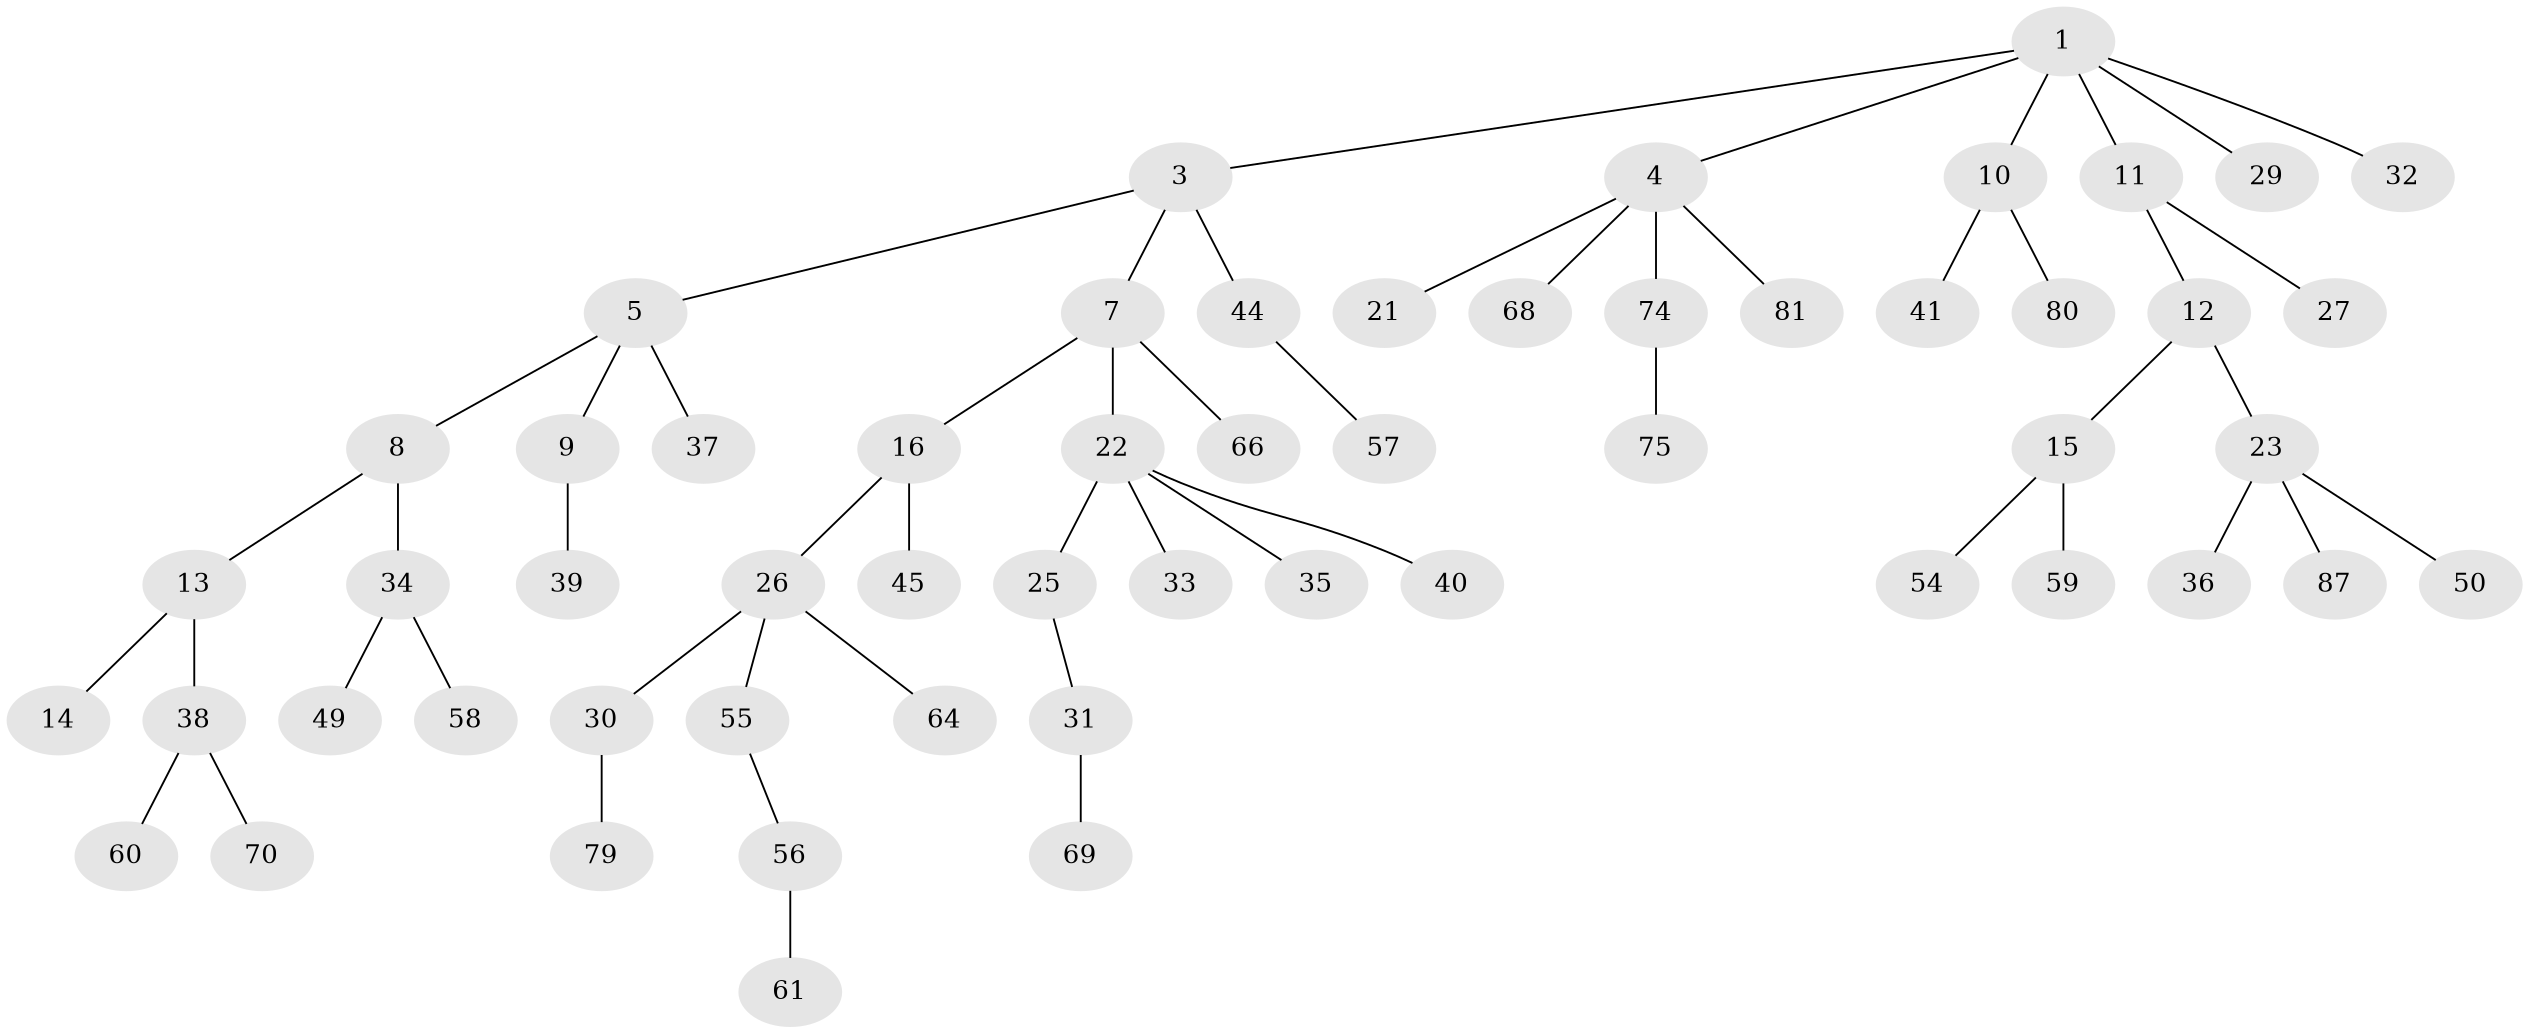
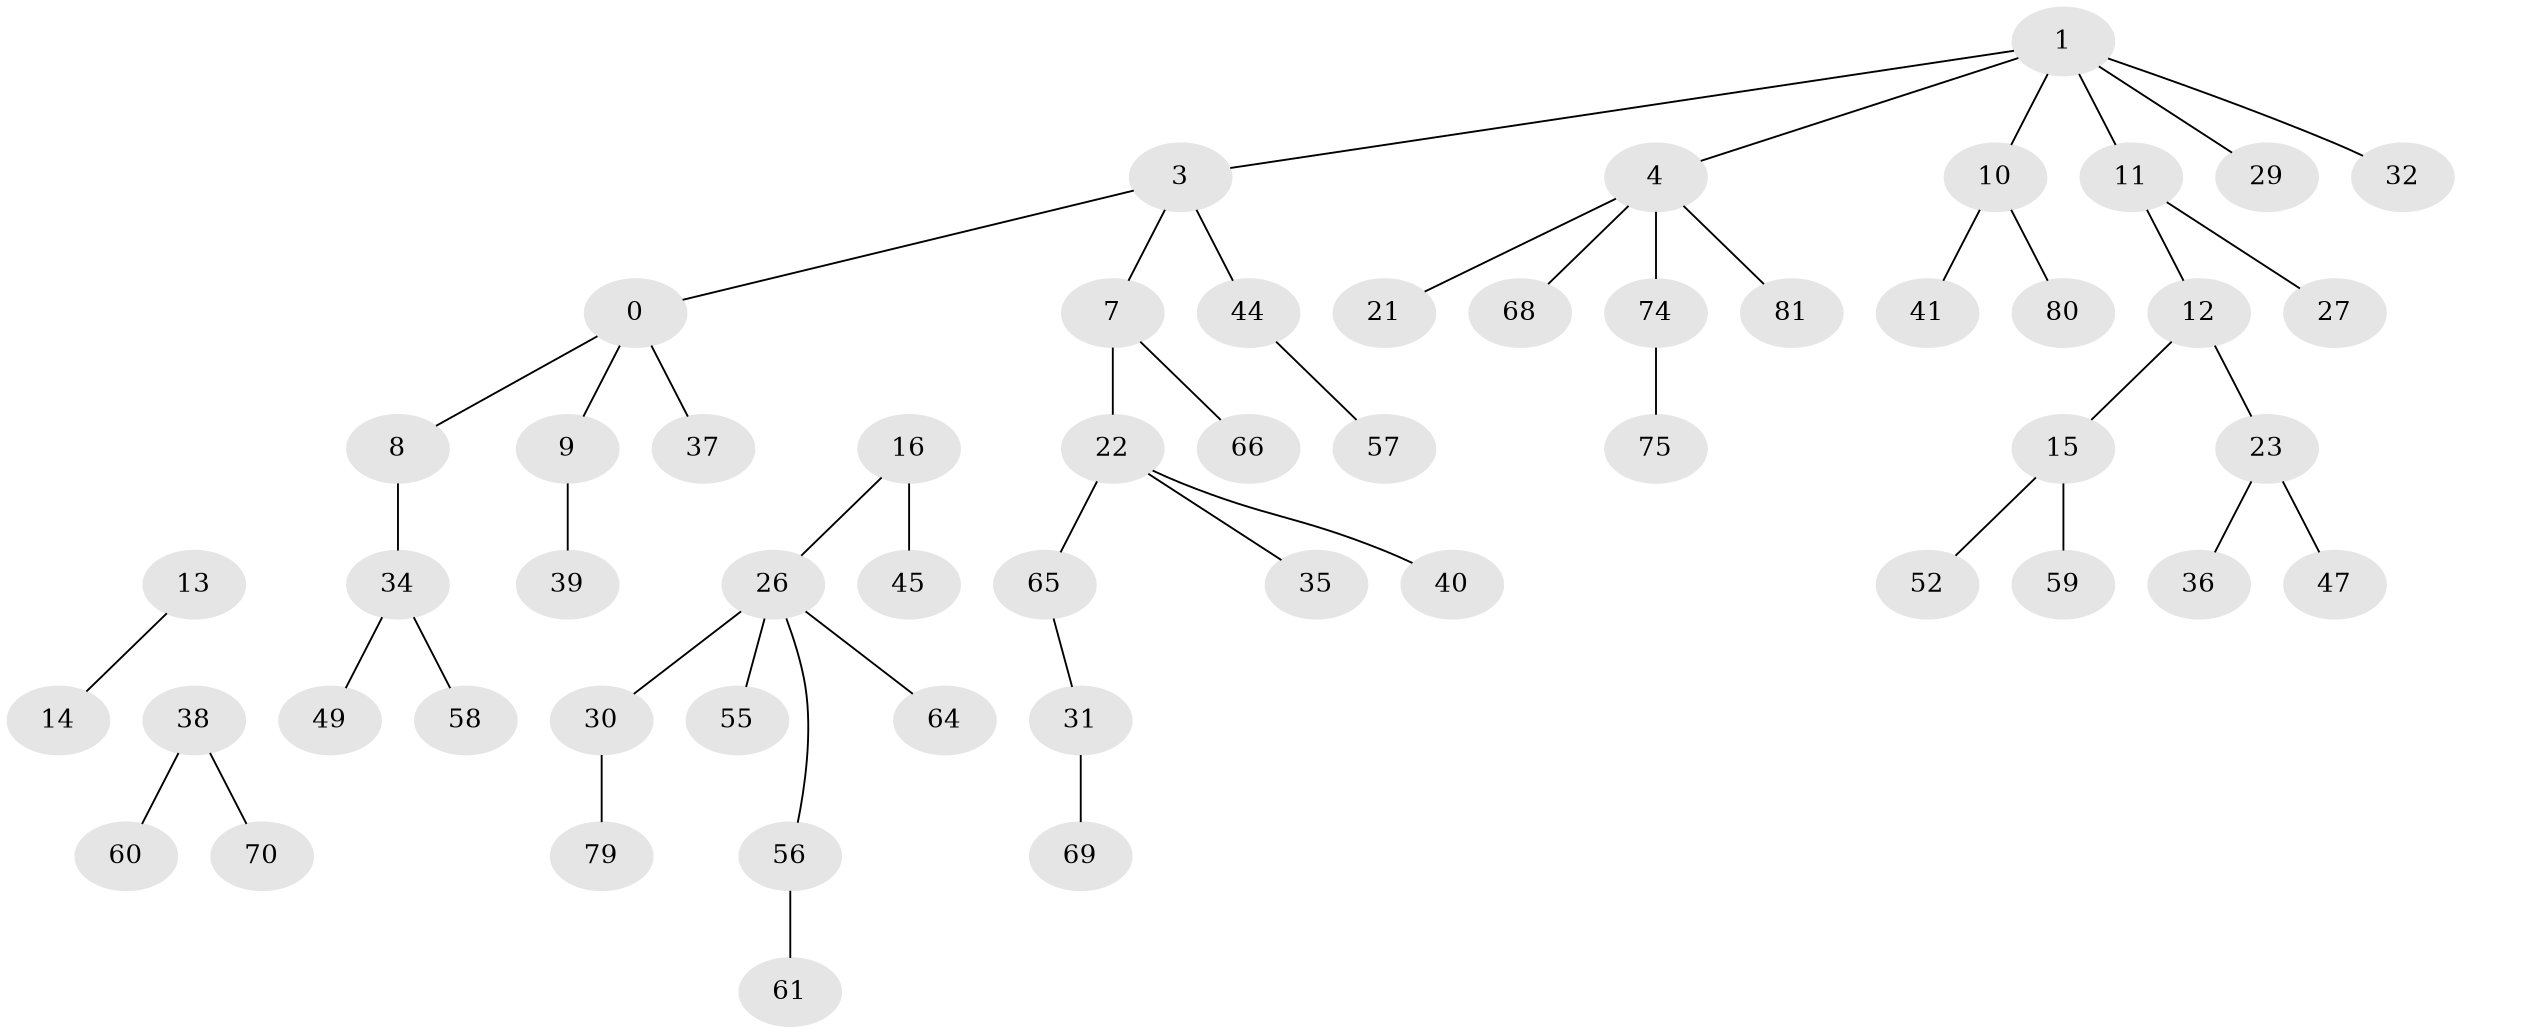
node "5": label "5" -> "0"
edge "7" -- "16": removed
edge "8" -- "13": removed
node "25": label "25" -> "65"
node "33": removed
node "54": label "54" -> "52"
node "87": label "87" -> "47"
node "50": removed
edge "13" -- "38": removed
edge "55" -- "56": now "26" -- "56"
